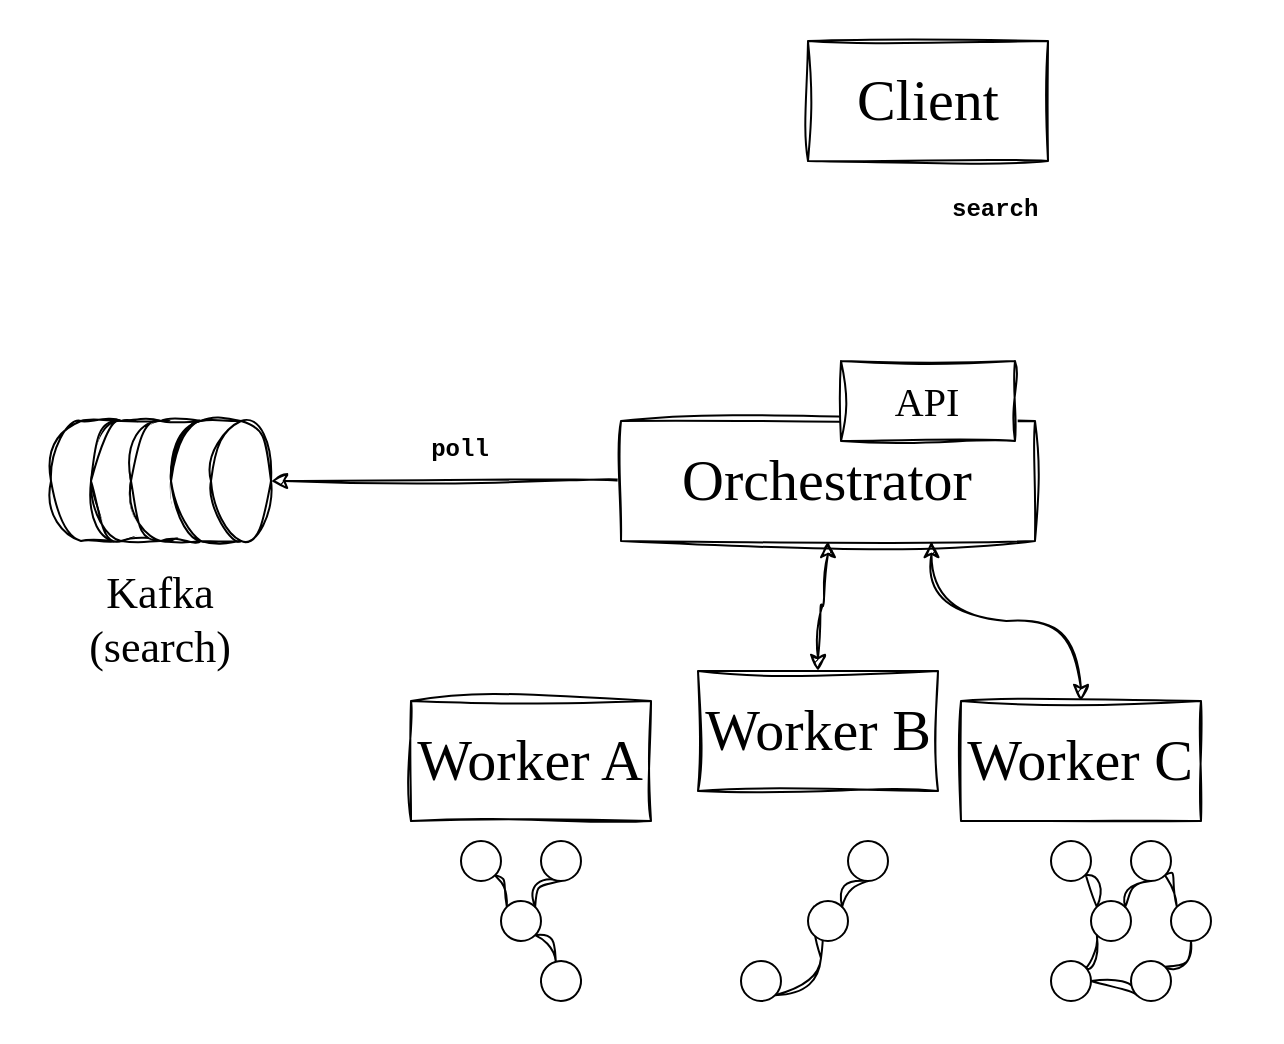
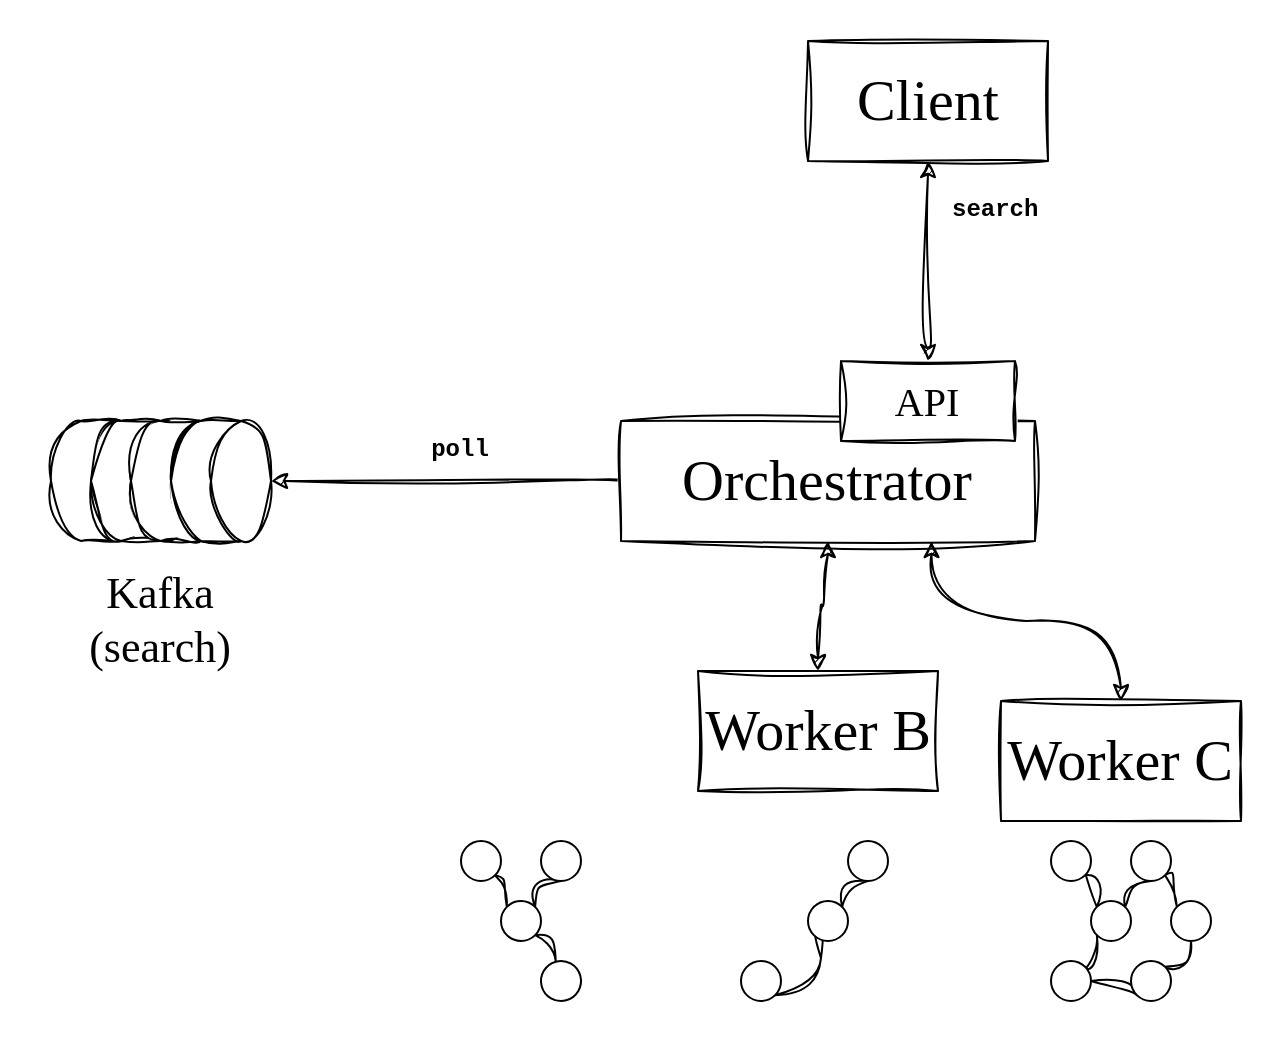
edge "Client" -- "API": added
node "Worker A": removed
node "Worker C": moved (1081, 761) -> (1121, 761)
